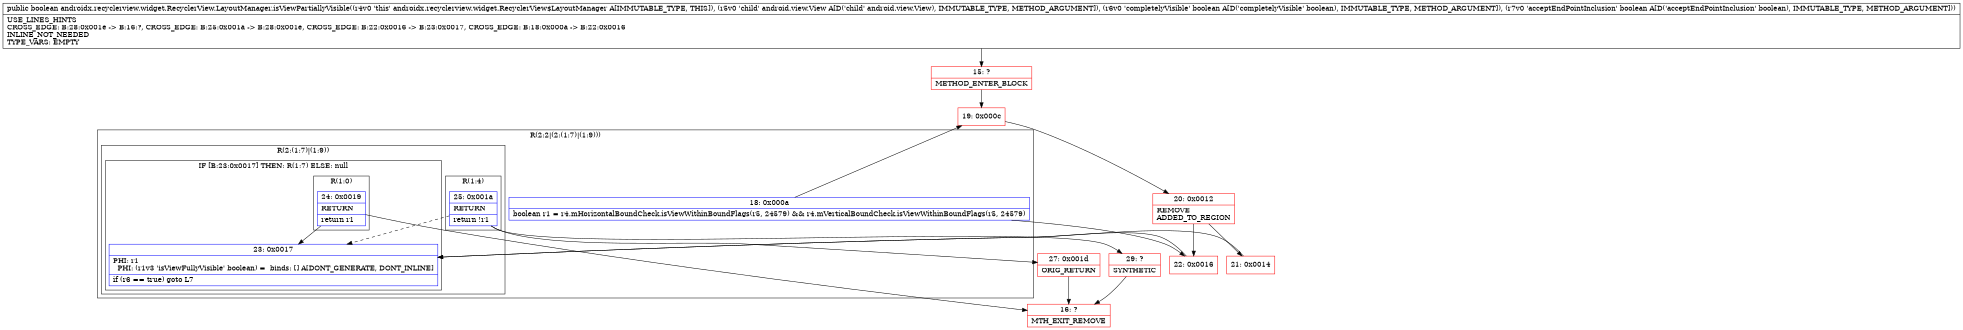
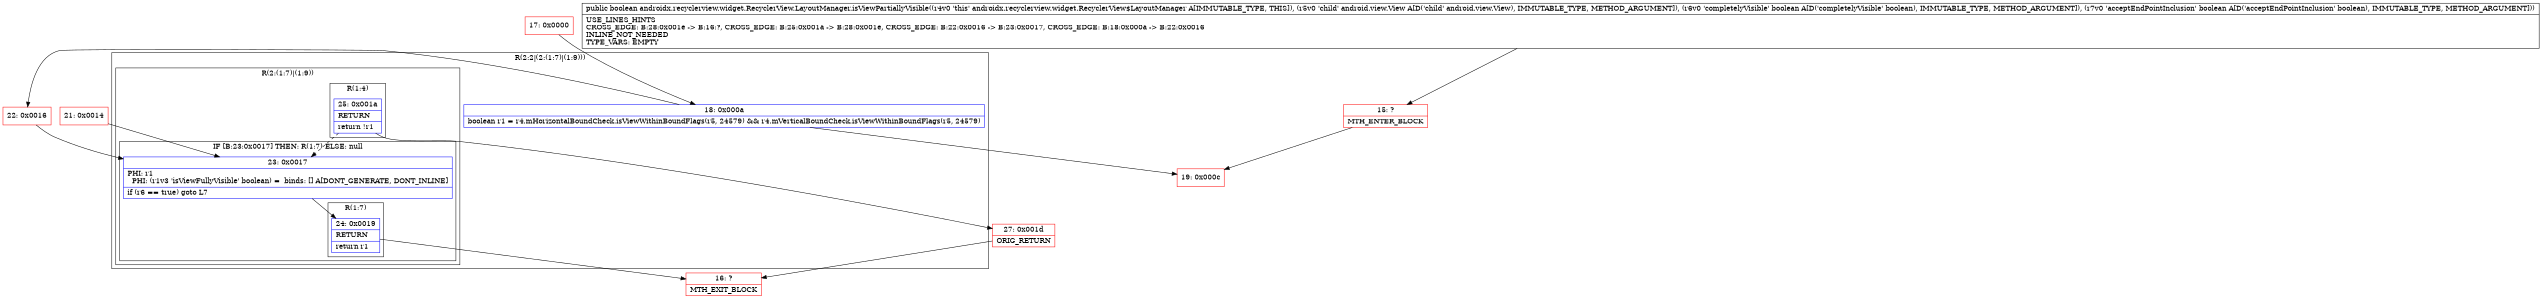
node "17: 0x0000": added
node "15: ?": text "METHOD_ENTER_BLOCK" -> "MTH_ENTER_BLOCK"
cluster "R(1:0)": label "R(1:0)" -> "R(1:7)"
node "20: 0x0012": removed
edge "24: 0x0019" -> "23: 0x0017": reversed
node "29: ?": removed
node "16: ?": text "MTH_EXIT_REMOVE" -> "MTH_EXIT_BLOCK"
